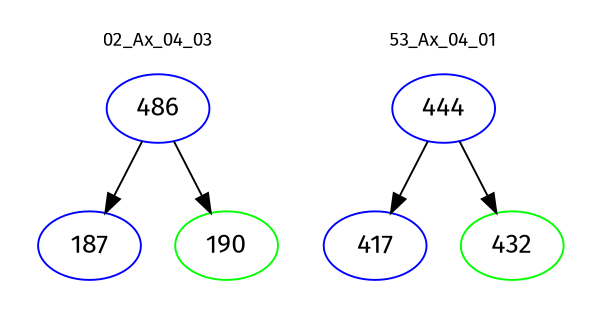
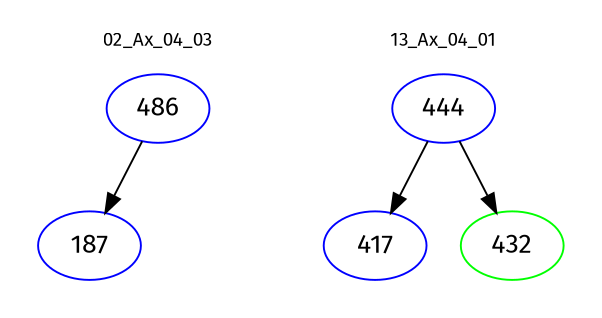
cluster "53_Ax_04_01": label "53_Ax_04_01" -> "13_Ax_04_01"
node "190": removed
